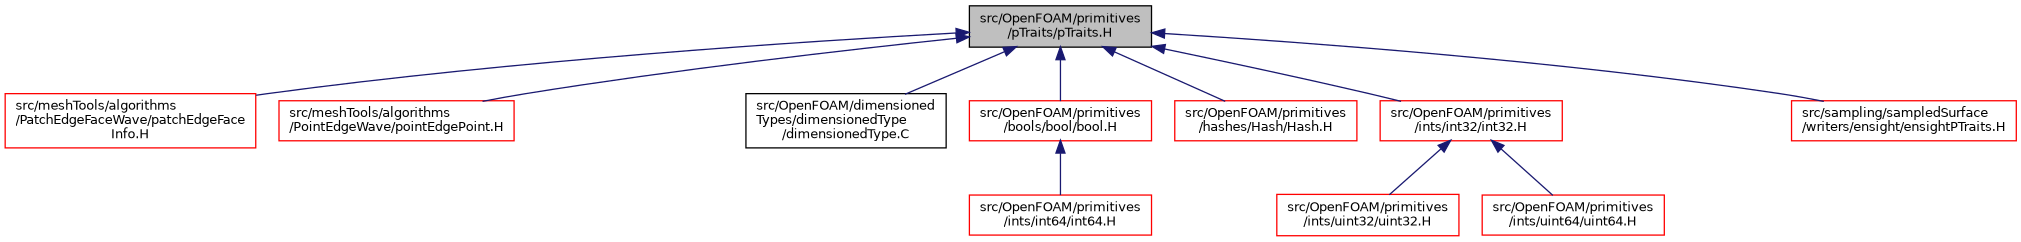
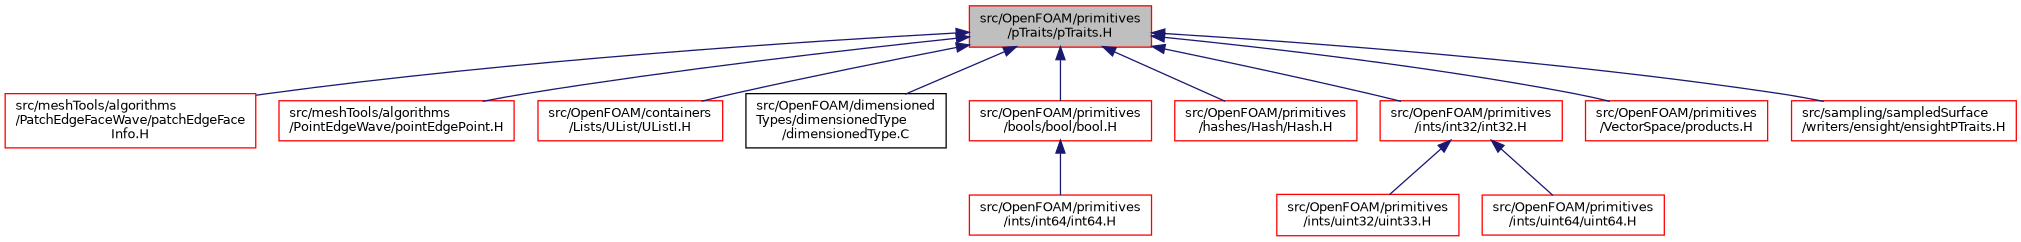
node "src/OpenFOAM/primitives /pTraits/pTraits.H": color black -> red
node "src/OpenFOAM/containers /Lists/UList/UListI.H": added
node "src/OpenFOAM/primitives /VectorSpace/products.H": added
node "src/OpenFOAM/primitives /ints/uint32/uint32.H": label "src/OpenFOAM/primitives /ints/uint32/uint32.H" -> "src/OpenFOAM/primitives /ints/uint32/uint33.H"
